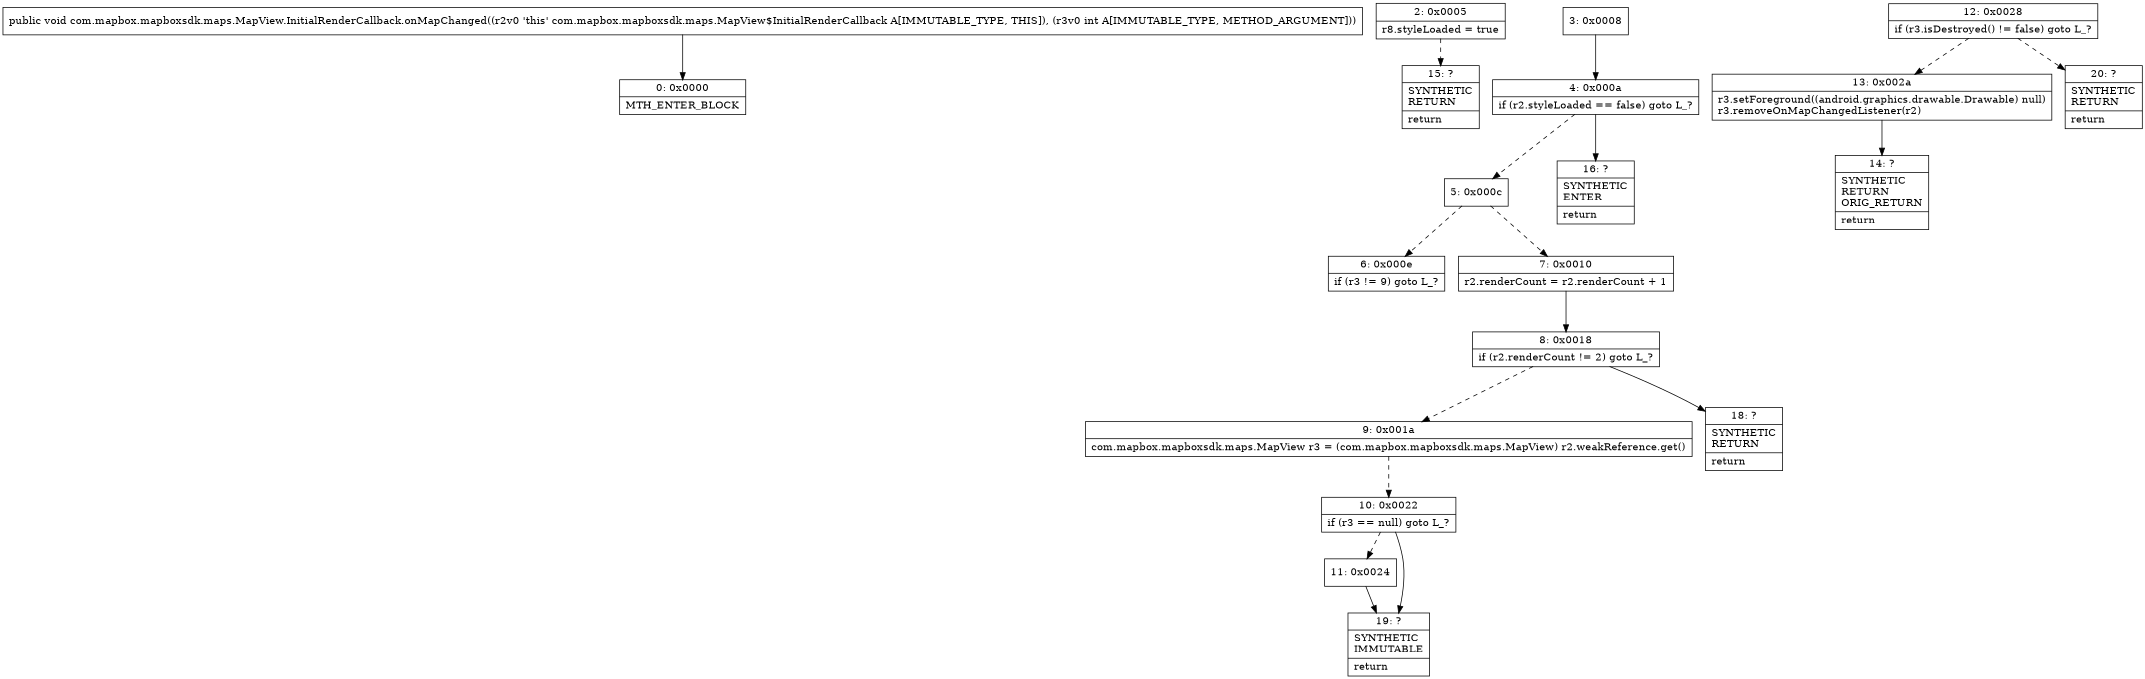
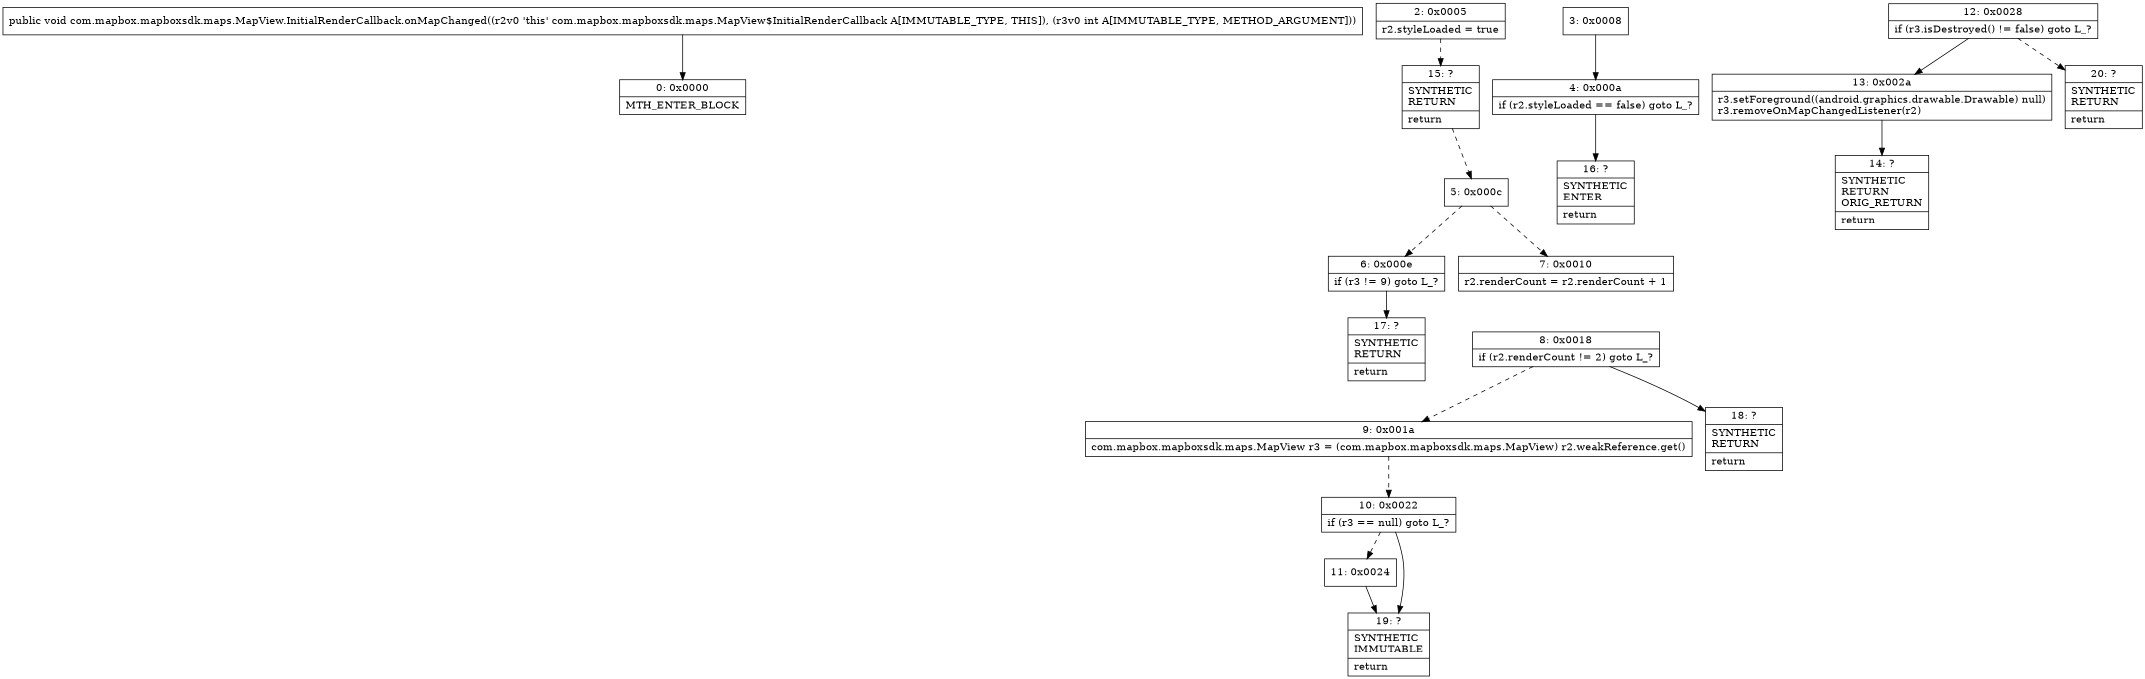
node "2: 0x0005": text "r8.styleLoaded = true" -> "r2.styleLoaded = true"
edge "12: 0x0028" -> "13: 0x002a": style dashed -> solid
edge "4: 0x000a" -> "5: 0x000c": now "15: ?" -> "5: 0x000c"
edge "7: 0x0010" -> "8: 0x0018": removed
node "17: ?": added
